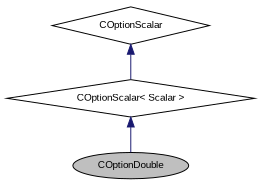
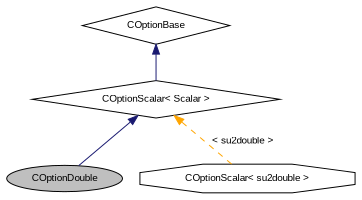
node "COptionScalar": label "COptionScalar" -> "COptionBase"
node "COptionScalar< su2double >": added
